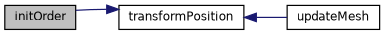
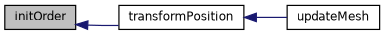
edge "initOrder" -> "transformPosition": reversed
